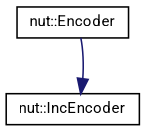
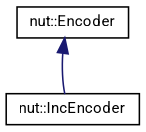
edge "nut::Encoder" -> "nut::IncEncoder": reversed
